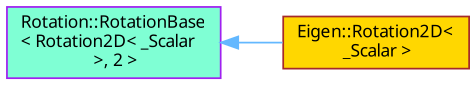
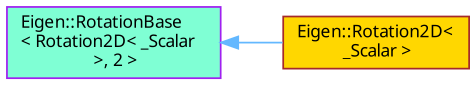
node "Rotation::RotationBase < Rotation2D< _Scalar >, 2 >": label "Rotation::RotationBase < Rotation2D< _Scalar >, 2 >" -> "Eigen::RotationBase < Rotation2D< _Scalar >, 2 >"
